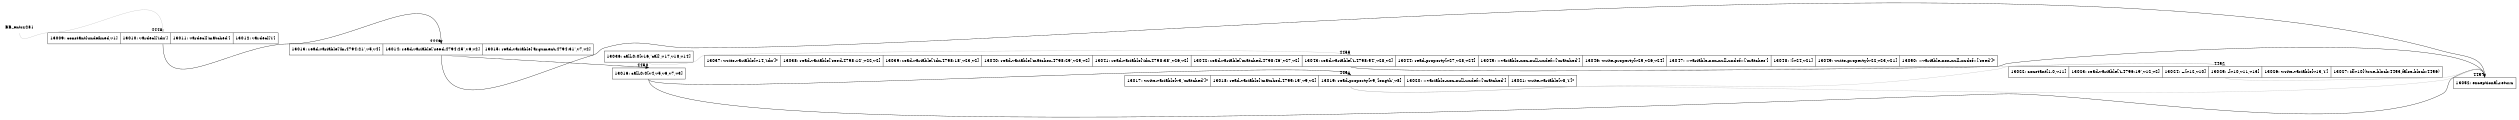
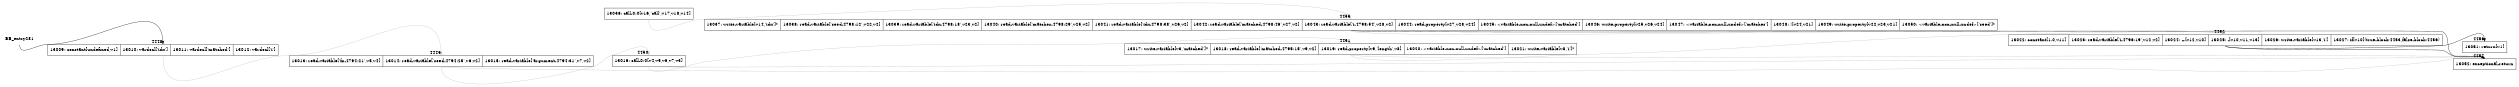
edge "13013: read-variable['fn-4794:21',v5,v4]" -> "13052: exceptional-return": color black -> gray
edge "BB_entry281" -> "13009: constant[undefined,v1]": color gray -> black
edge "13009: constant[undefined,v1]" -> "13013: read-variable['fn-4794:21',v5,v4]": color black -> gray
node "13051: return[v1]": added
edge "13013: read-variable['fn-4794:21',v5,v4]" -> "13016: call-0:0[v4,v5,v6,v7,v3]": color black -> gray
edge "13016: call-0:0[v4,v5,v6,v7,v3]" -> "13017: write-variable[v3,'matched']*": color black -> gray
edge "13022: constant[1.0,v11]" -> "13052: exceptional-return": color gray -> black
edge "13016: call-0:0[v4,v5,v6,v7,v3]" -> "13052: exceptional-return": color black -> gray
